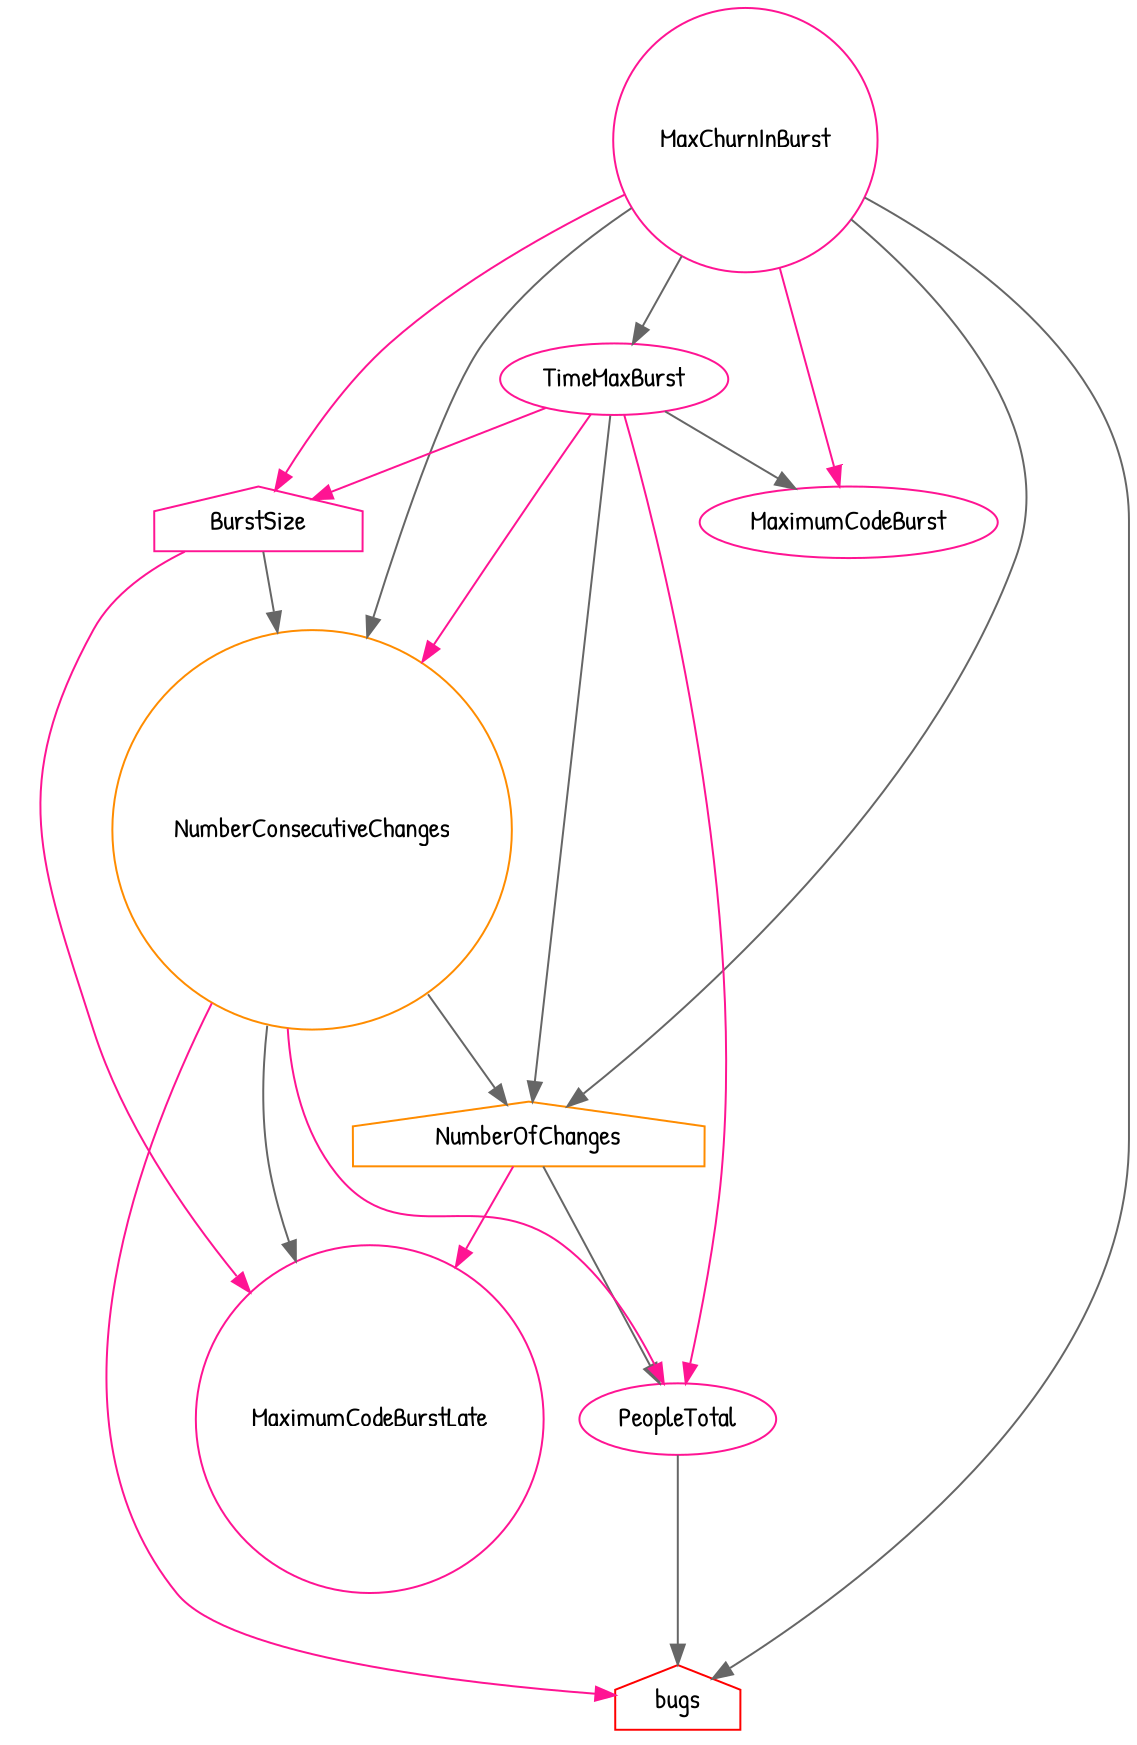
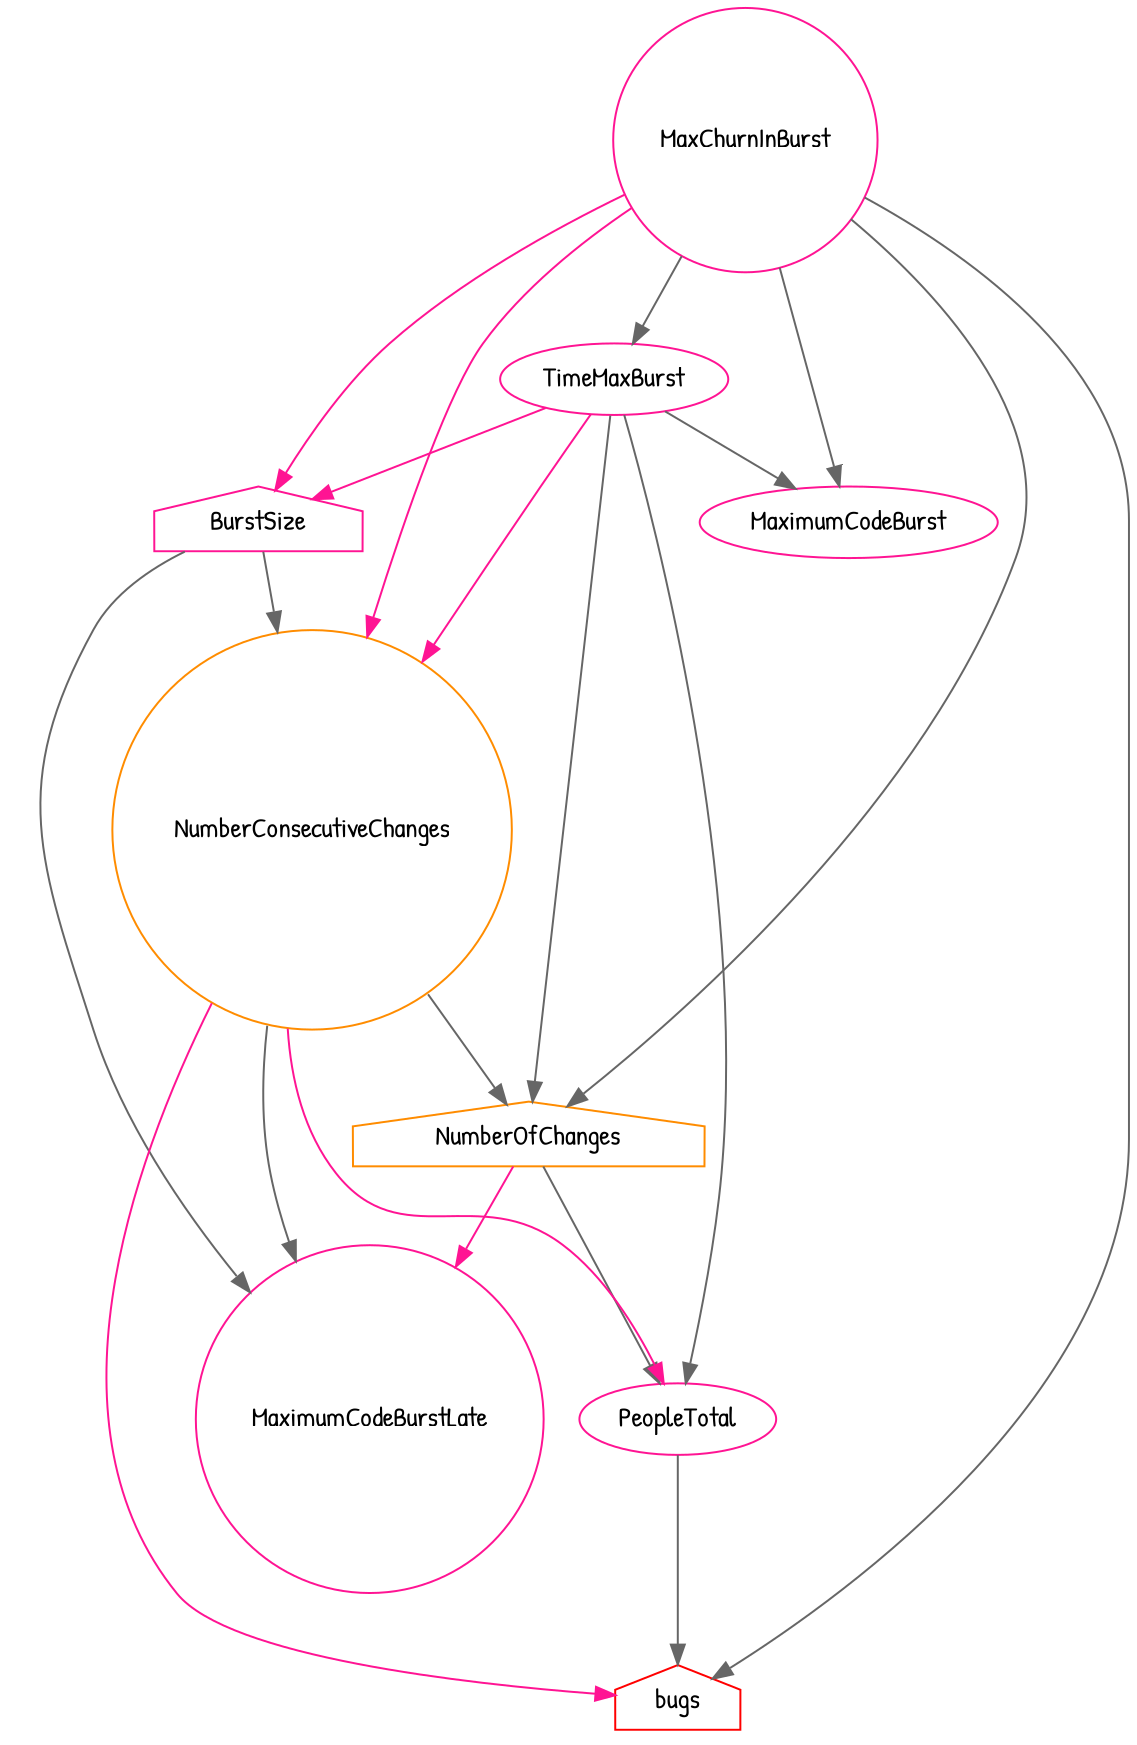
edge "MaxChurnInBurst" -> "MaximumCodeBurst": color deeppink -> gray40
edge "MaxChurnInBurst" -> "NumberConsecutiveChanges": color gray40 -> deeppink
edge "TimeMaxBurst" -> "PeopleTotal": color deeppink -> gray40
edge "BurstSize" -> "MaximumCodeBurstLate": color deeppink -> gray40
